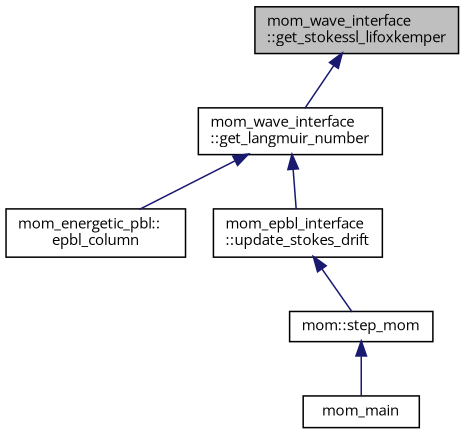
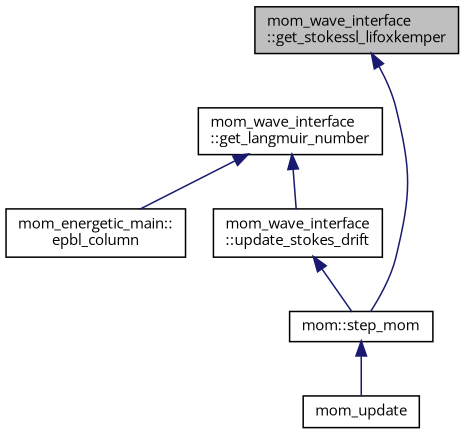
edge "mom_wave_interface ::get_langmuir_number" -> "mom_wave_interface ::get_stokessl_lifoxkemper": now "mom::step_mom" -> "mom_wave_interface ::get_stokessl_lifoxkemper"
node "mom_energetic_pbl:: epbl_column": label "mom_energetic_pbl:: epbl_column" -> "mom_energetic_main:: epbl_column"
node "mom_epbl_interface ::update_stokes_drift": label "mom_epbl_interface ::update_stokes_drift" -> "mom_wave_interface ::update_stokes_drift"
node "mom_main": label "mom_main" -> "mom_update"
